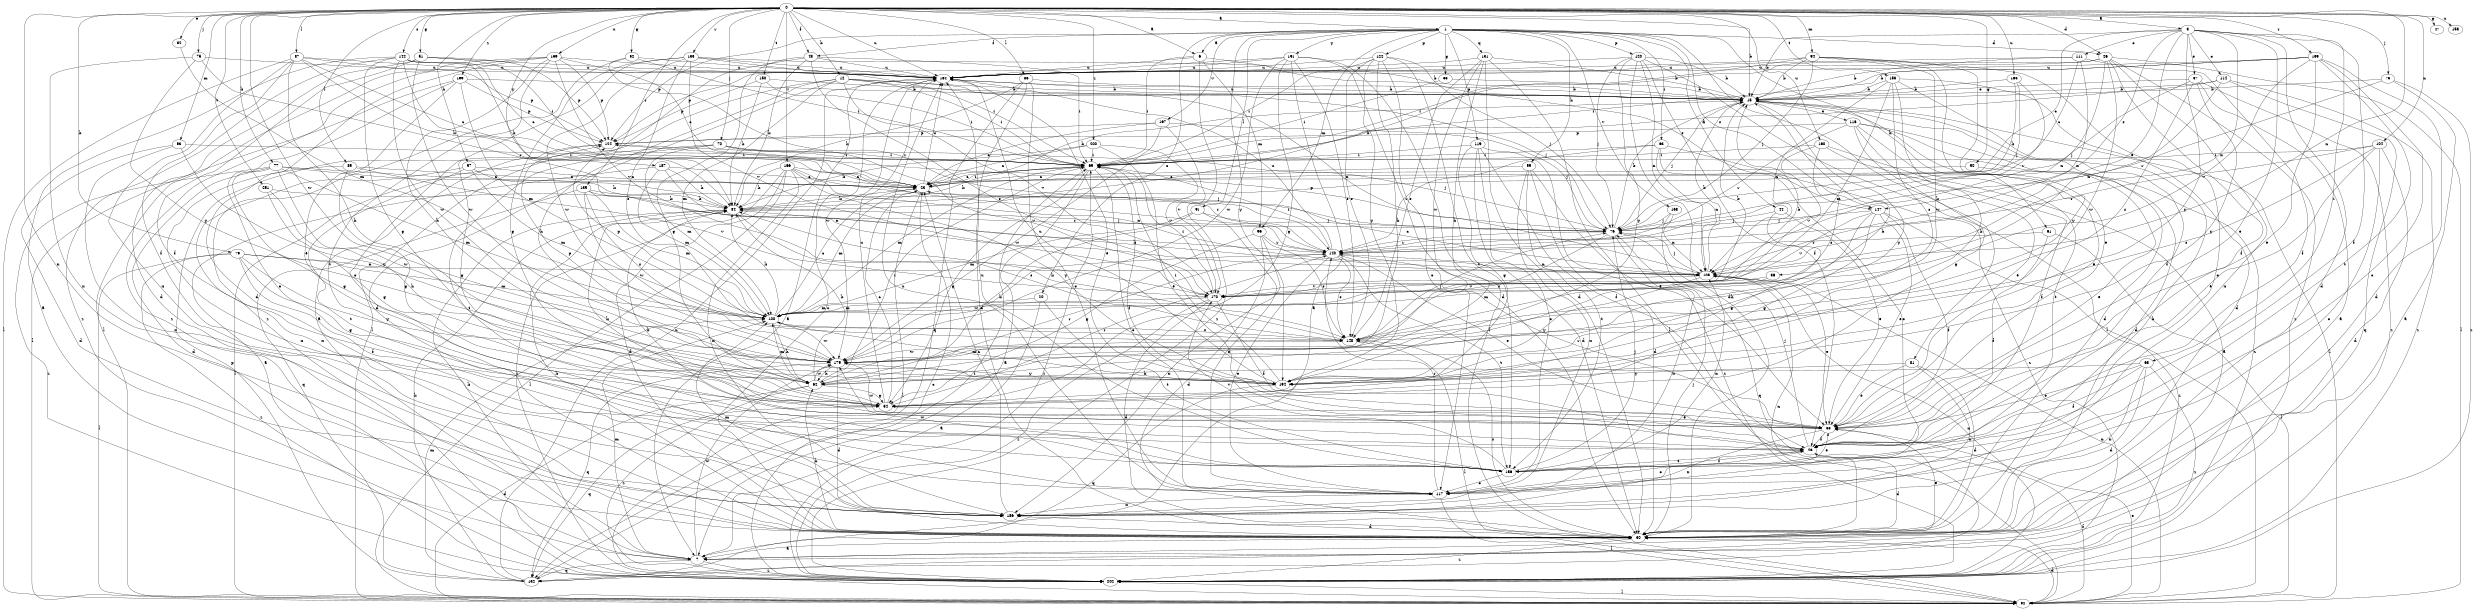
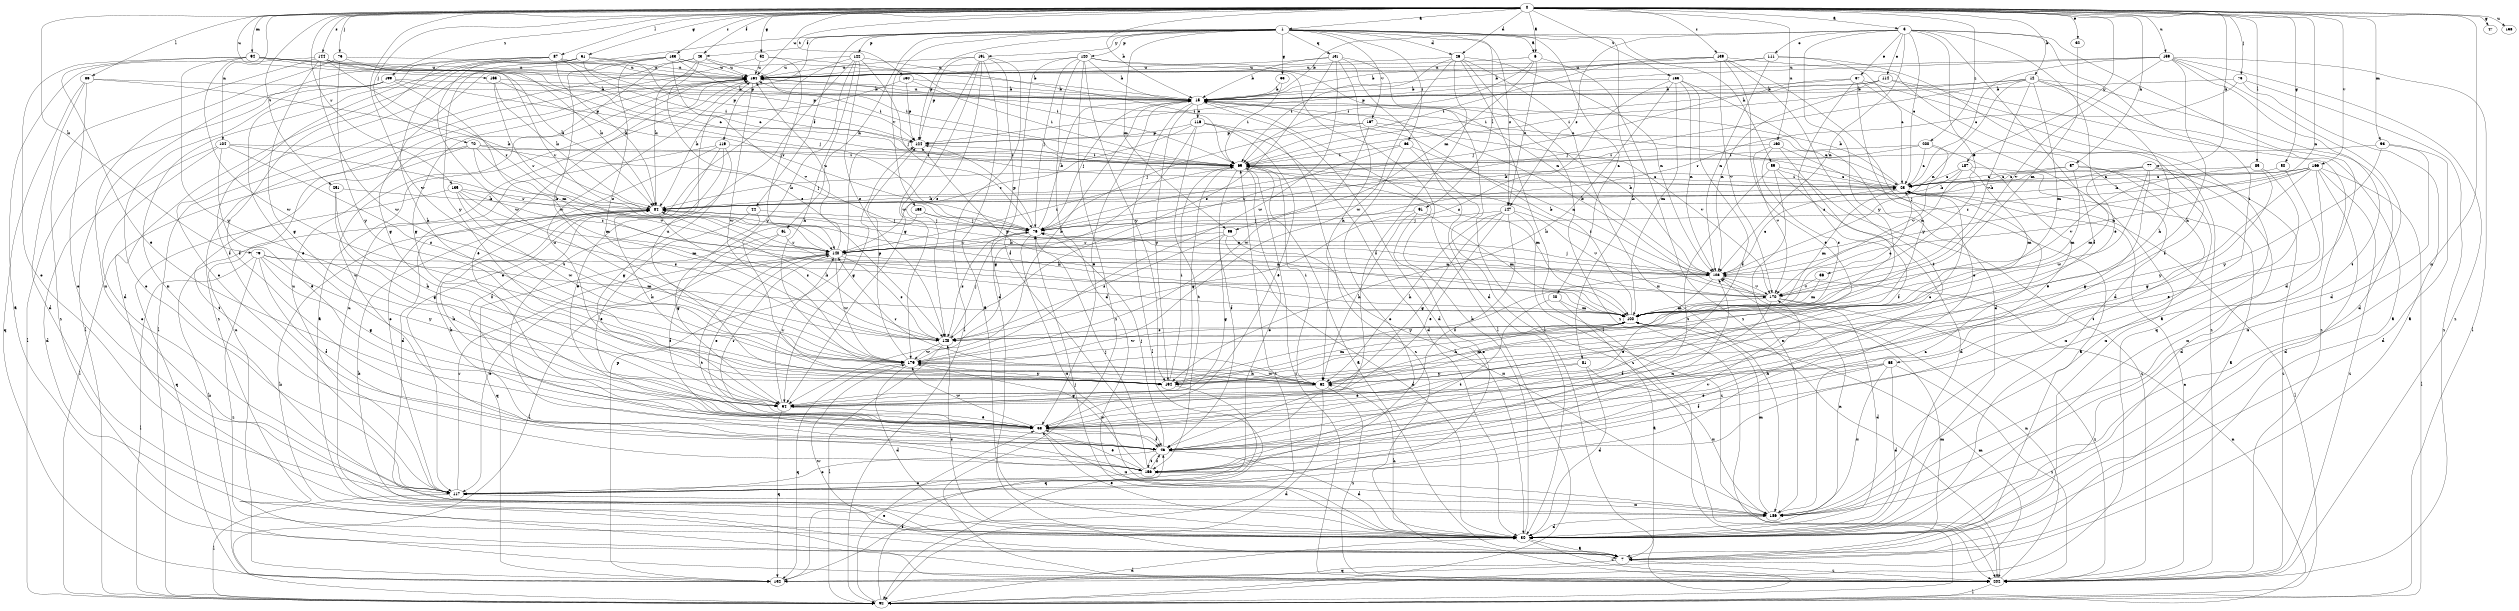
edge "37" -> "15": label "o" -> "b"
edge "120" -> "202": added, label "z"
